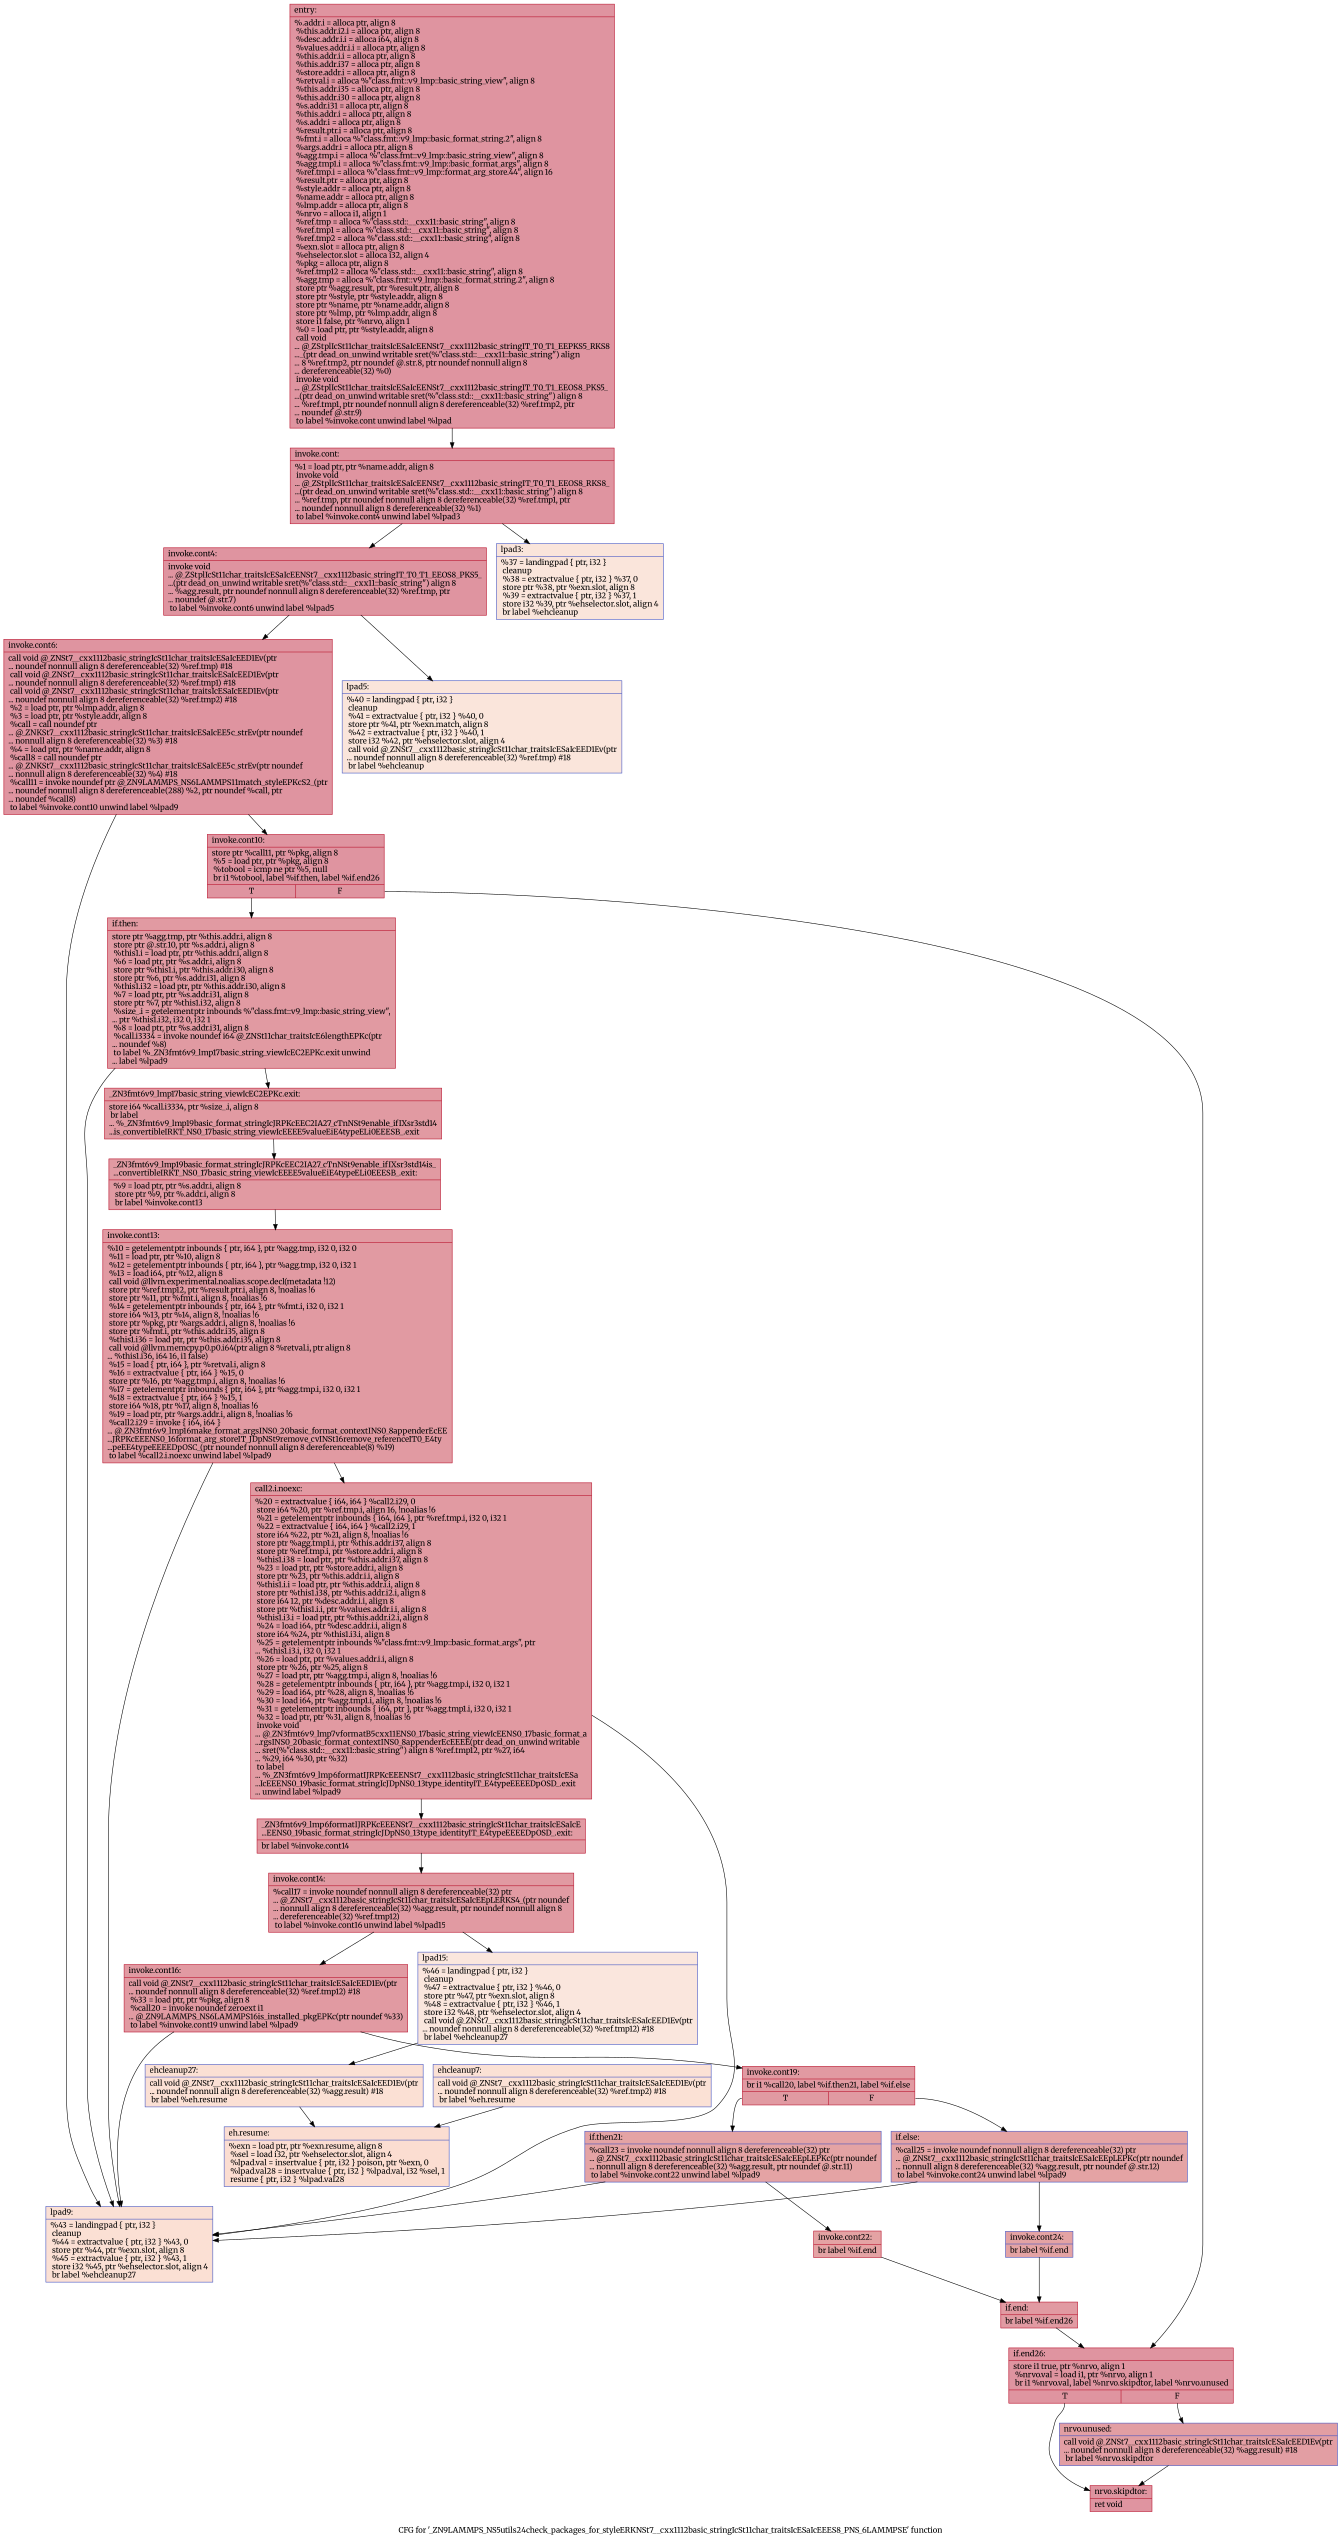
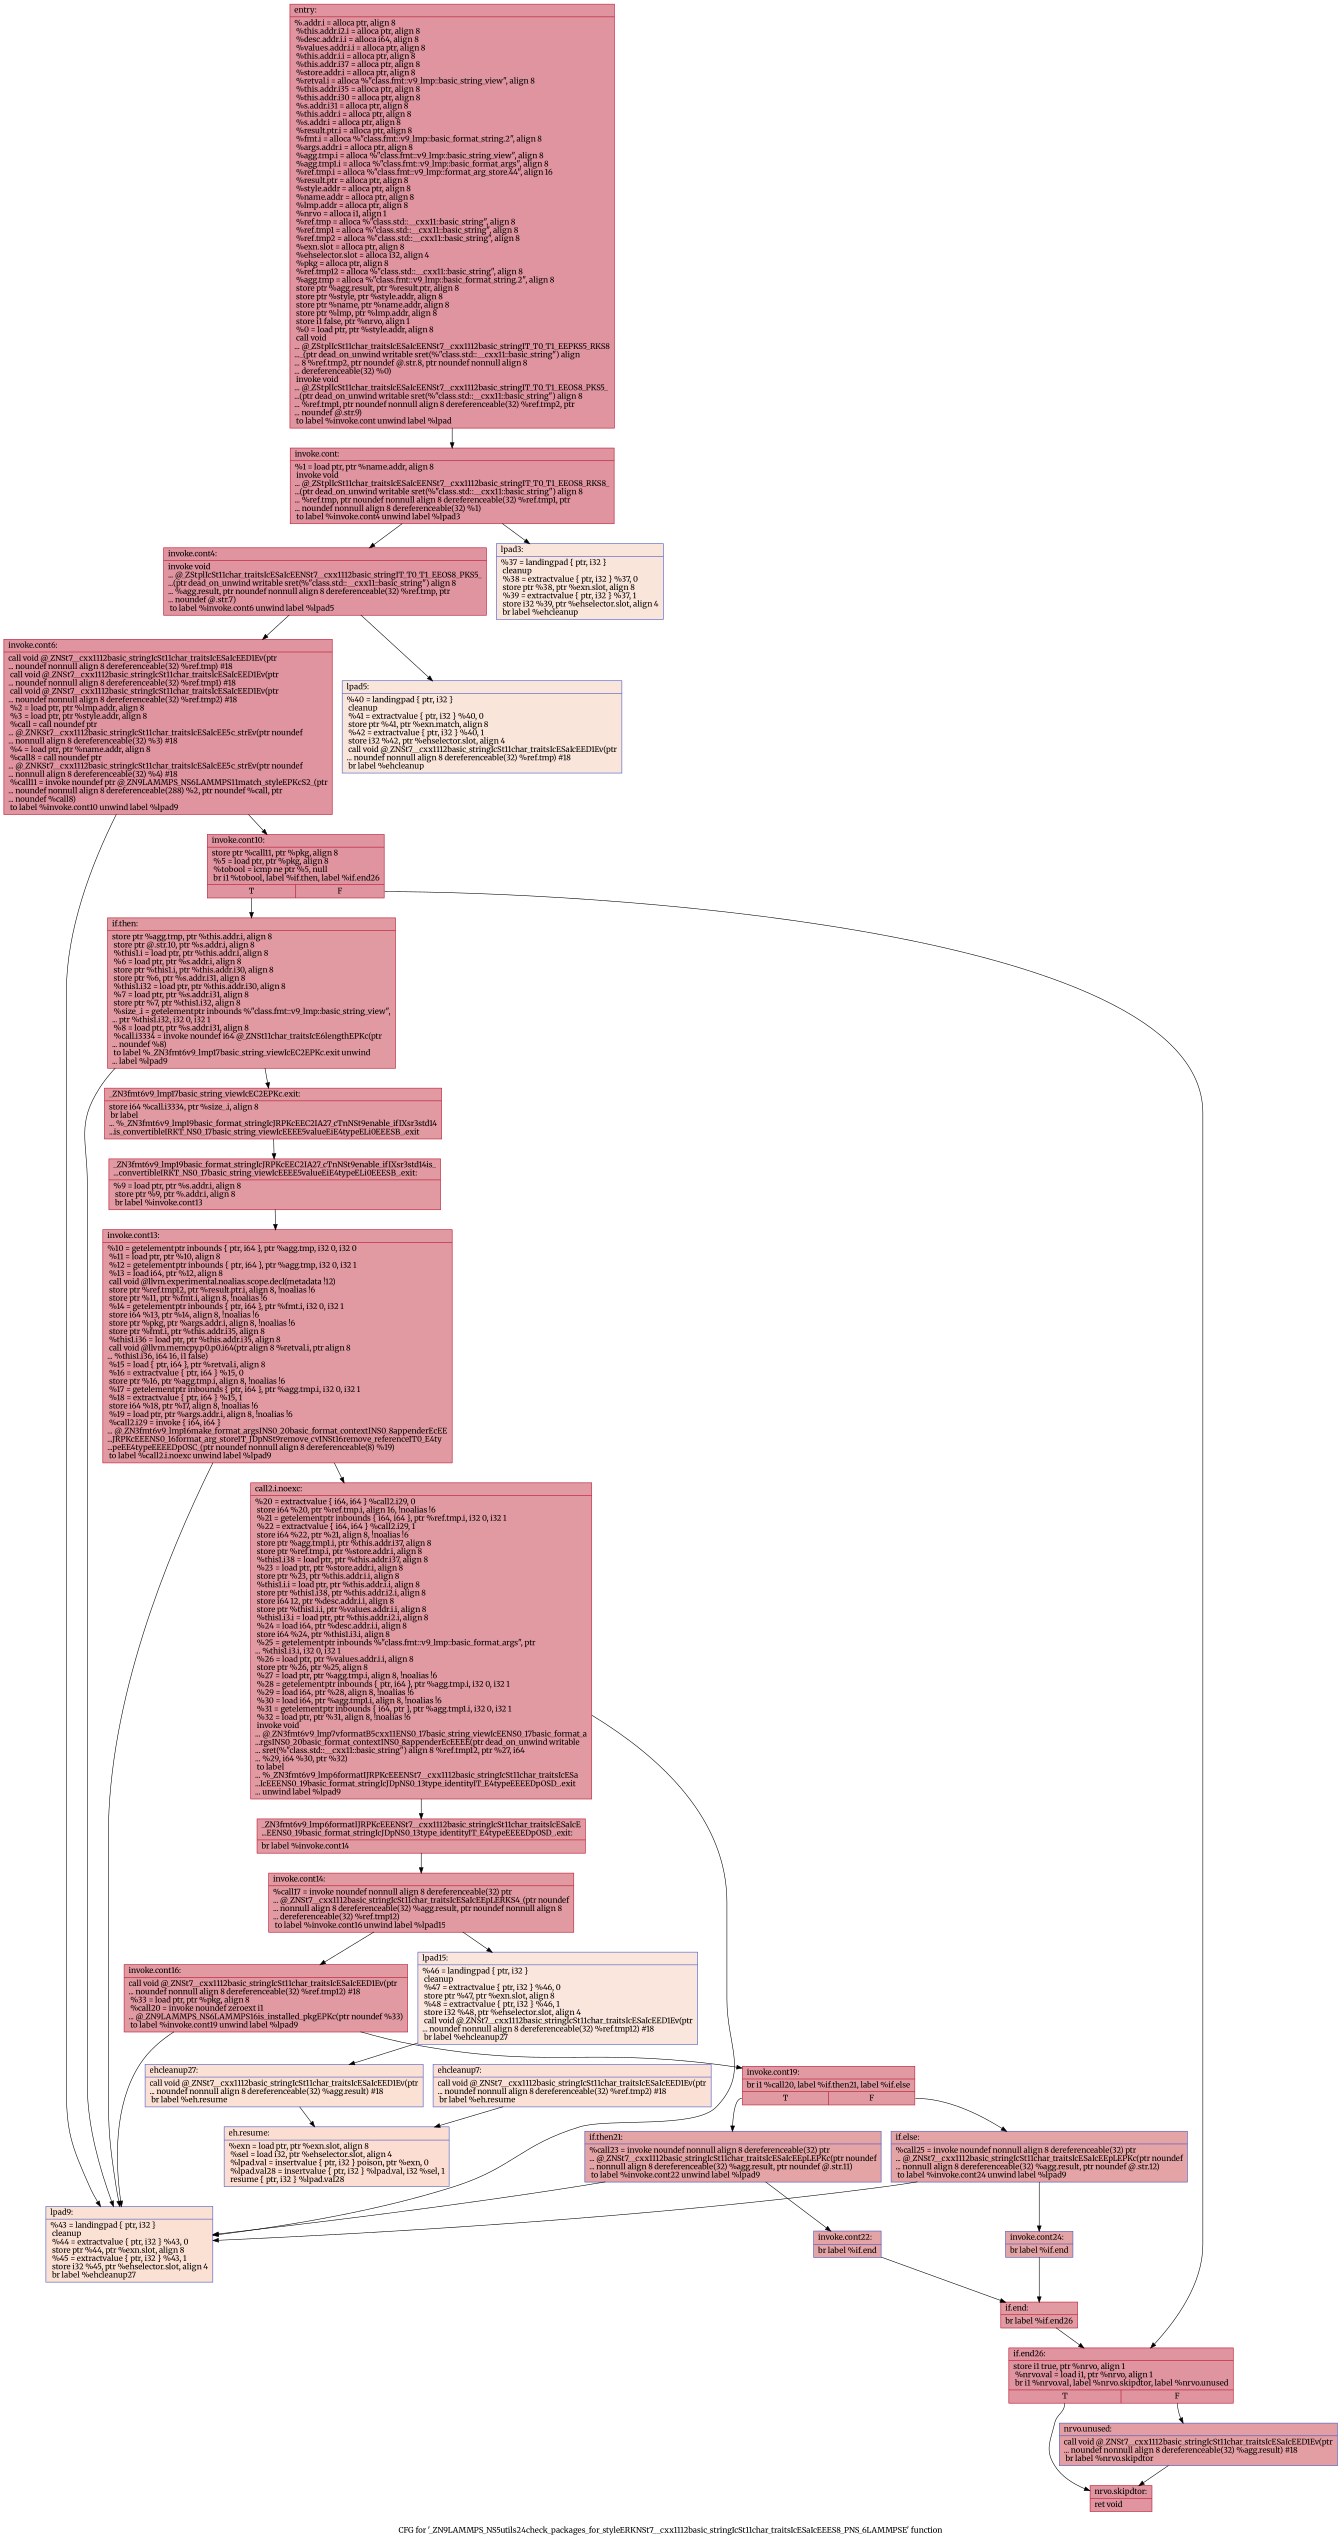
node "eh.resume:": text "%exn = load ptr, ptr %exn.resume, align 8" -> "%exn = load ptr, ptr %exn.slot, align 8"
node "invoke.cont22:": color #b70d28ff -> #3d50c3ff
